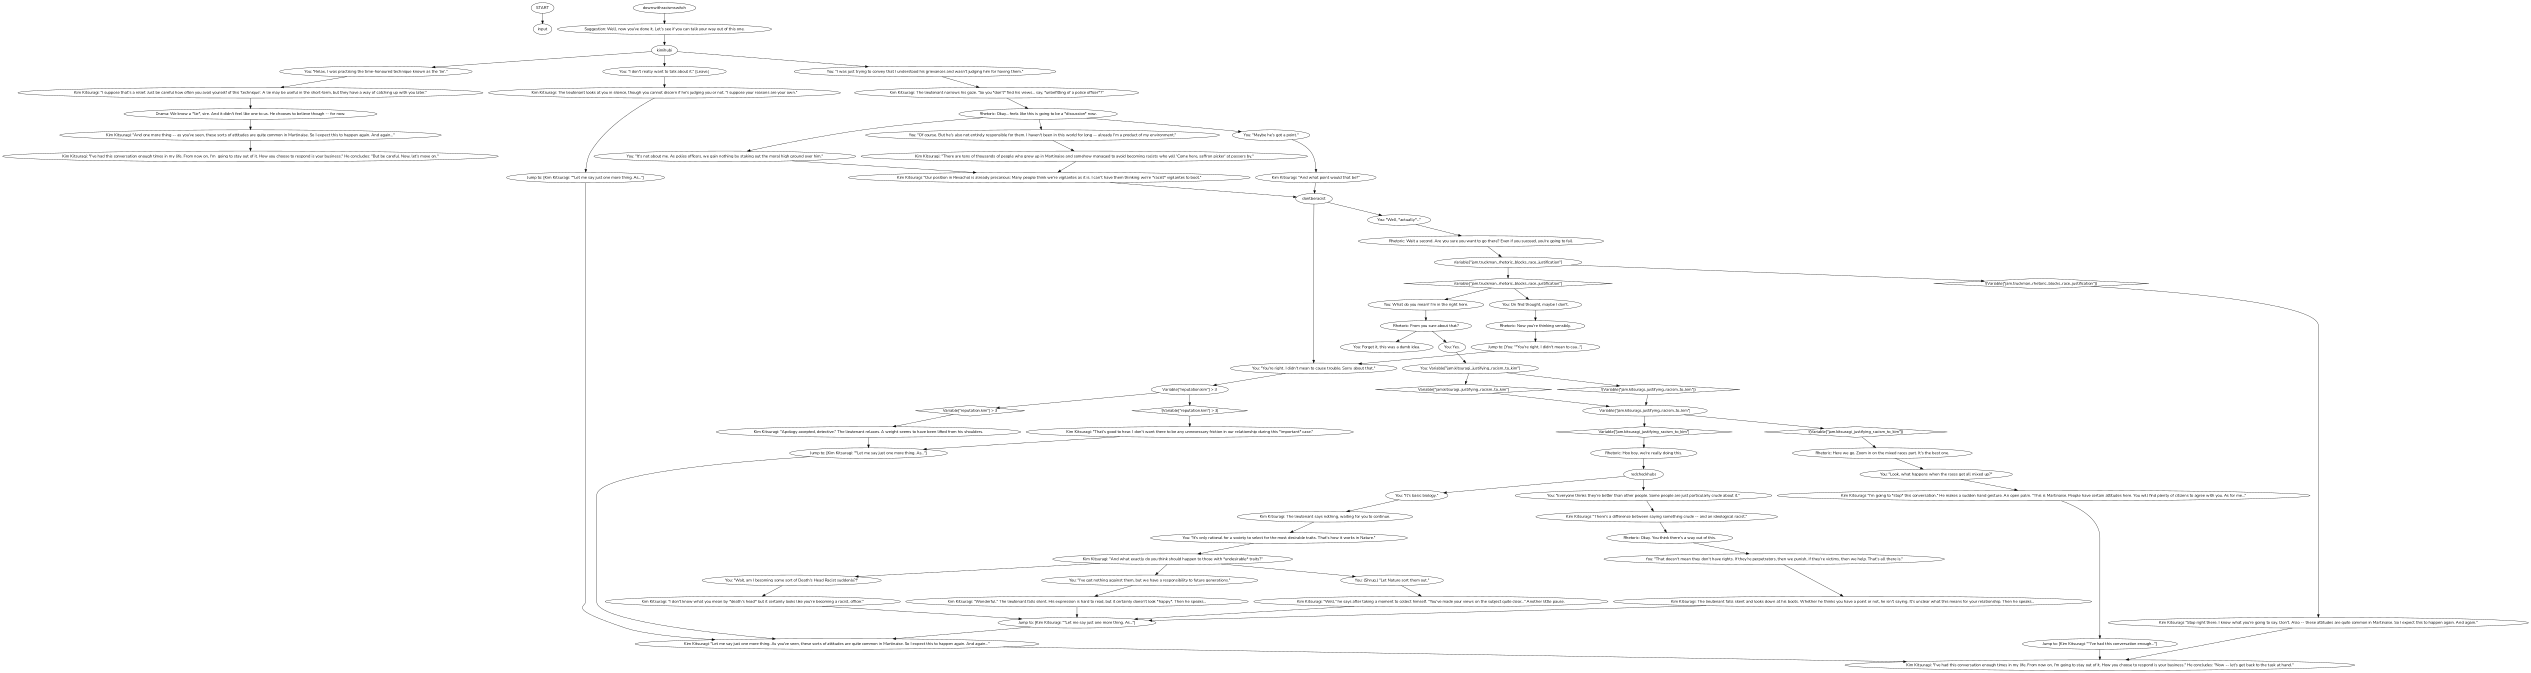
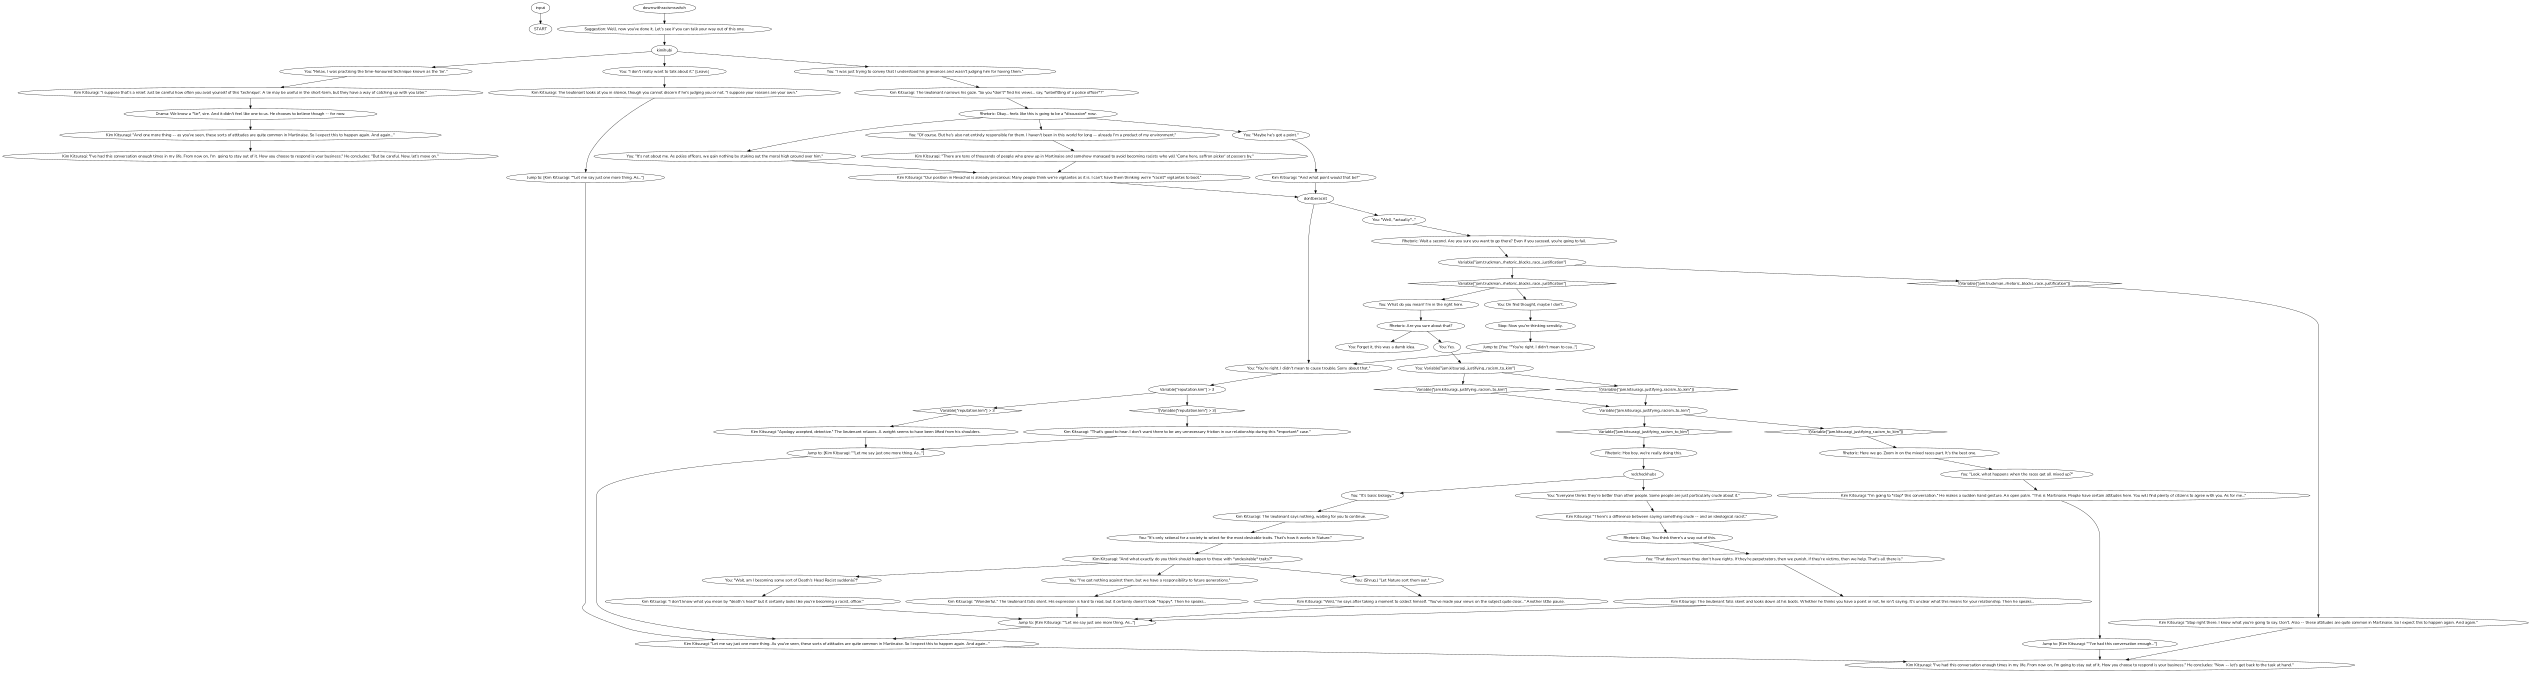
edge "START" -> "input": reversed
node "Rhetoric: From you sure about that?": label "Rhetoric: From you sure about that?" -> "Rhetoric: Are you sure about that?"
node "Rhetoric: Now you're thinking sensibly.": label "Rhetoric: Now you're thinking sensibly." -> "Stop: Now you're thinking sensibly."
